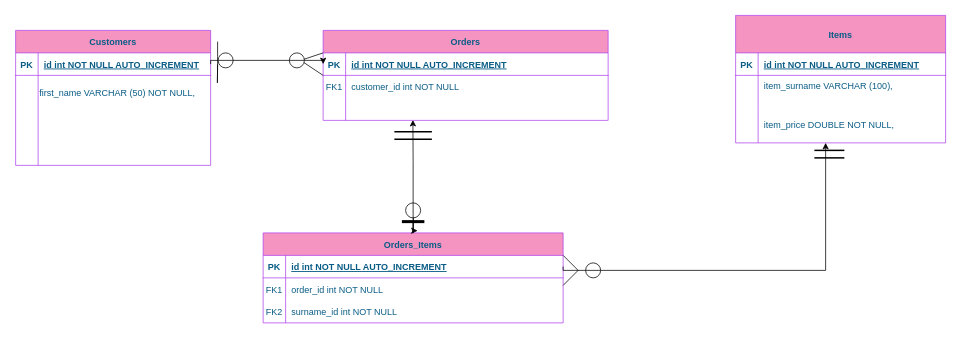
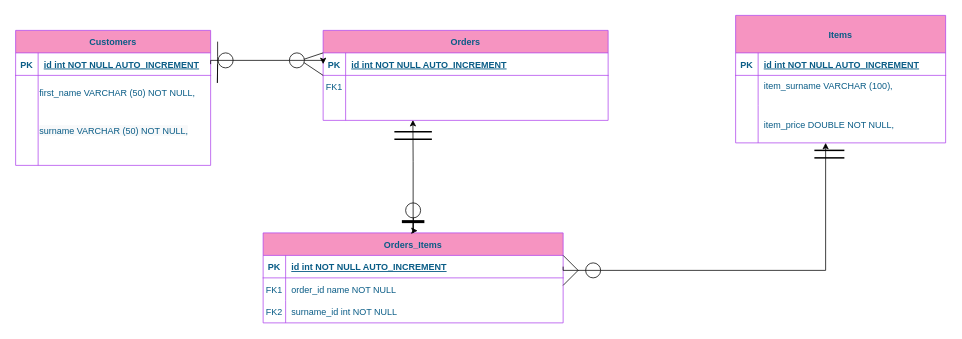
node "customer_id int NOT NULL": removed
node "surname VARCHAR (50) NOT NULL,": added
node "order_id int NOT NULL": label "order_id int NOT NULL" -> "order_id name NOT NULL"
